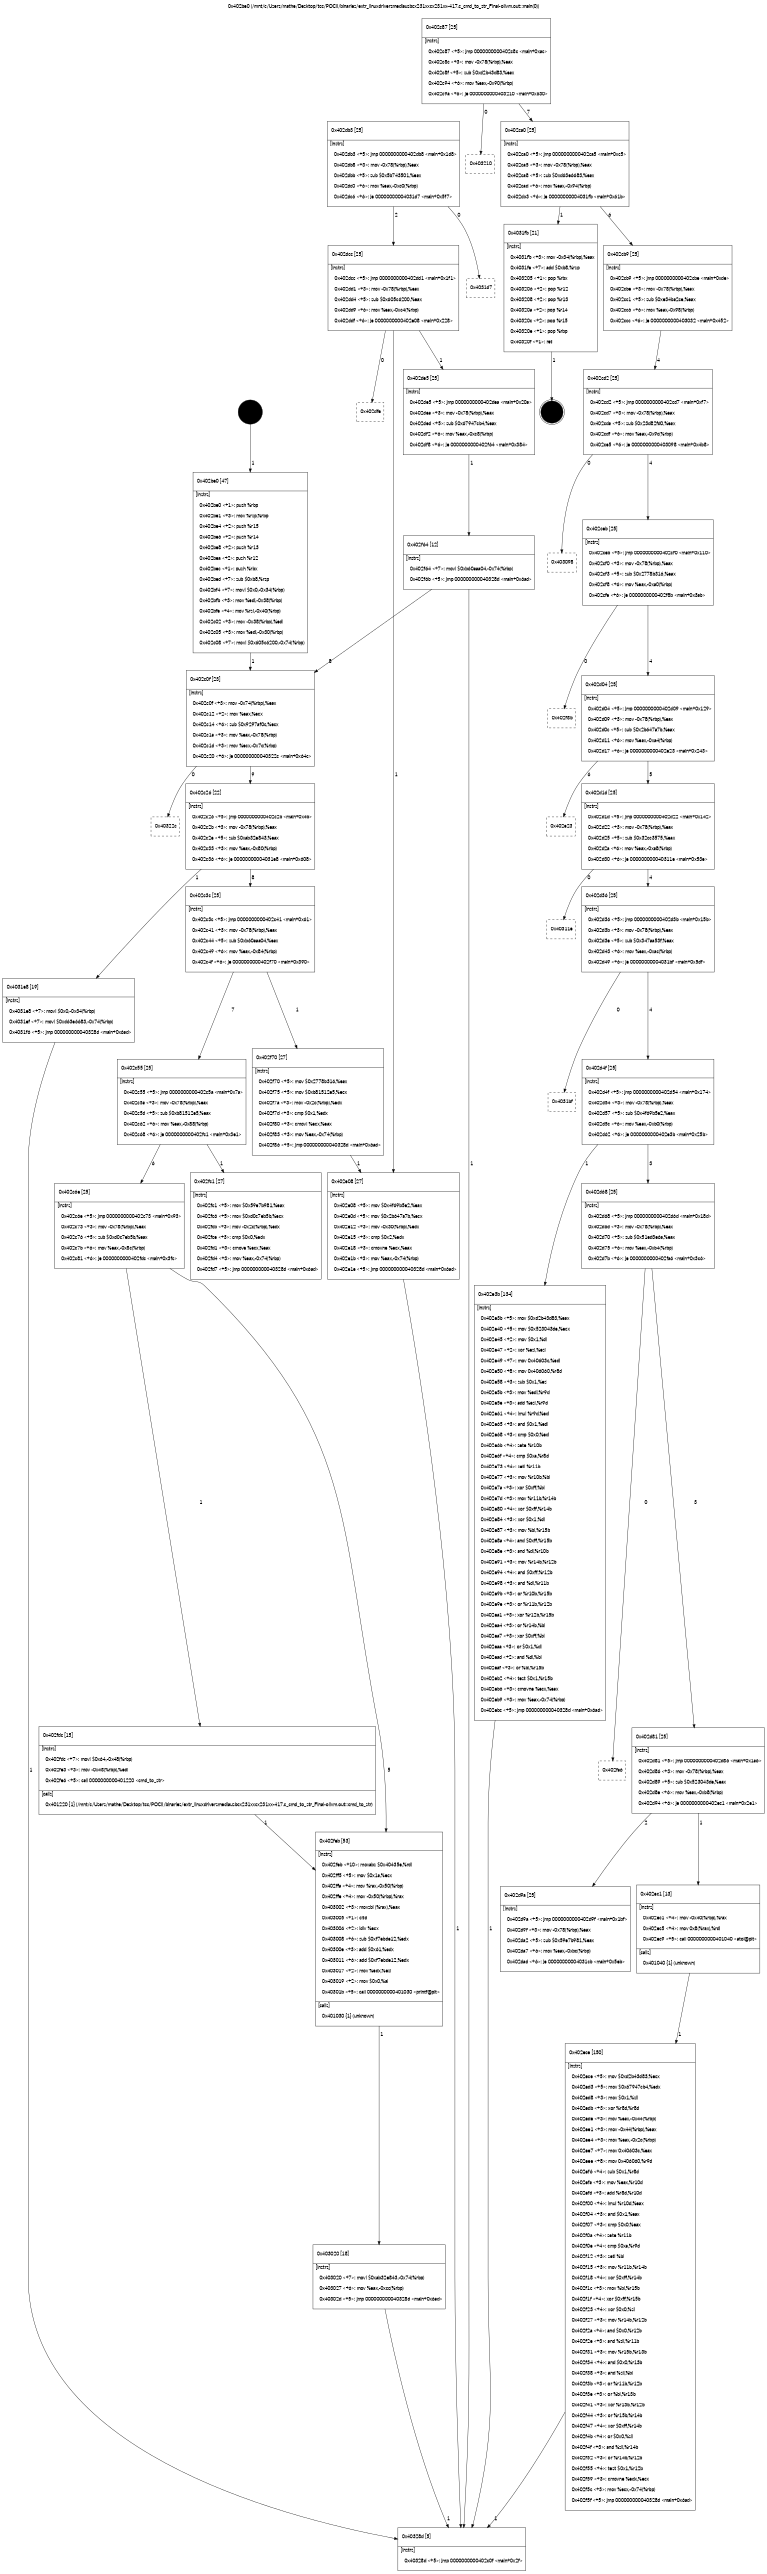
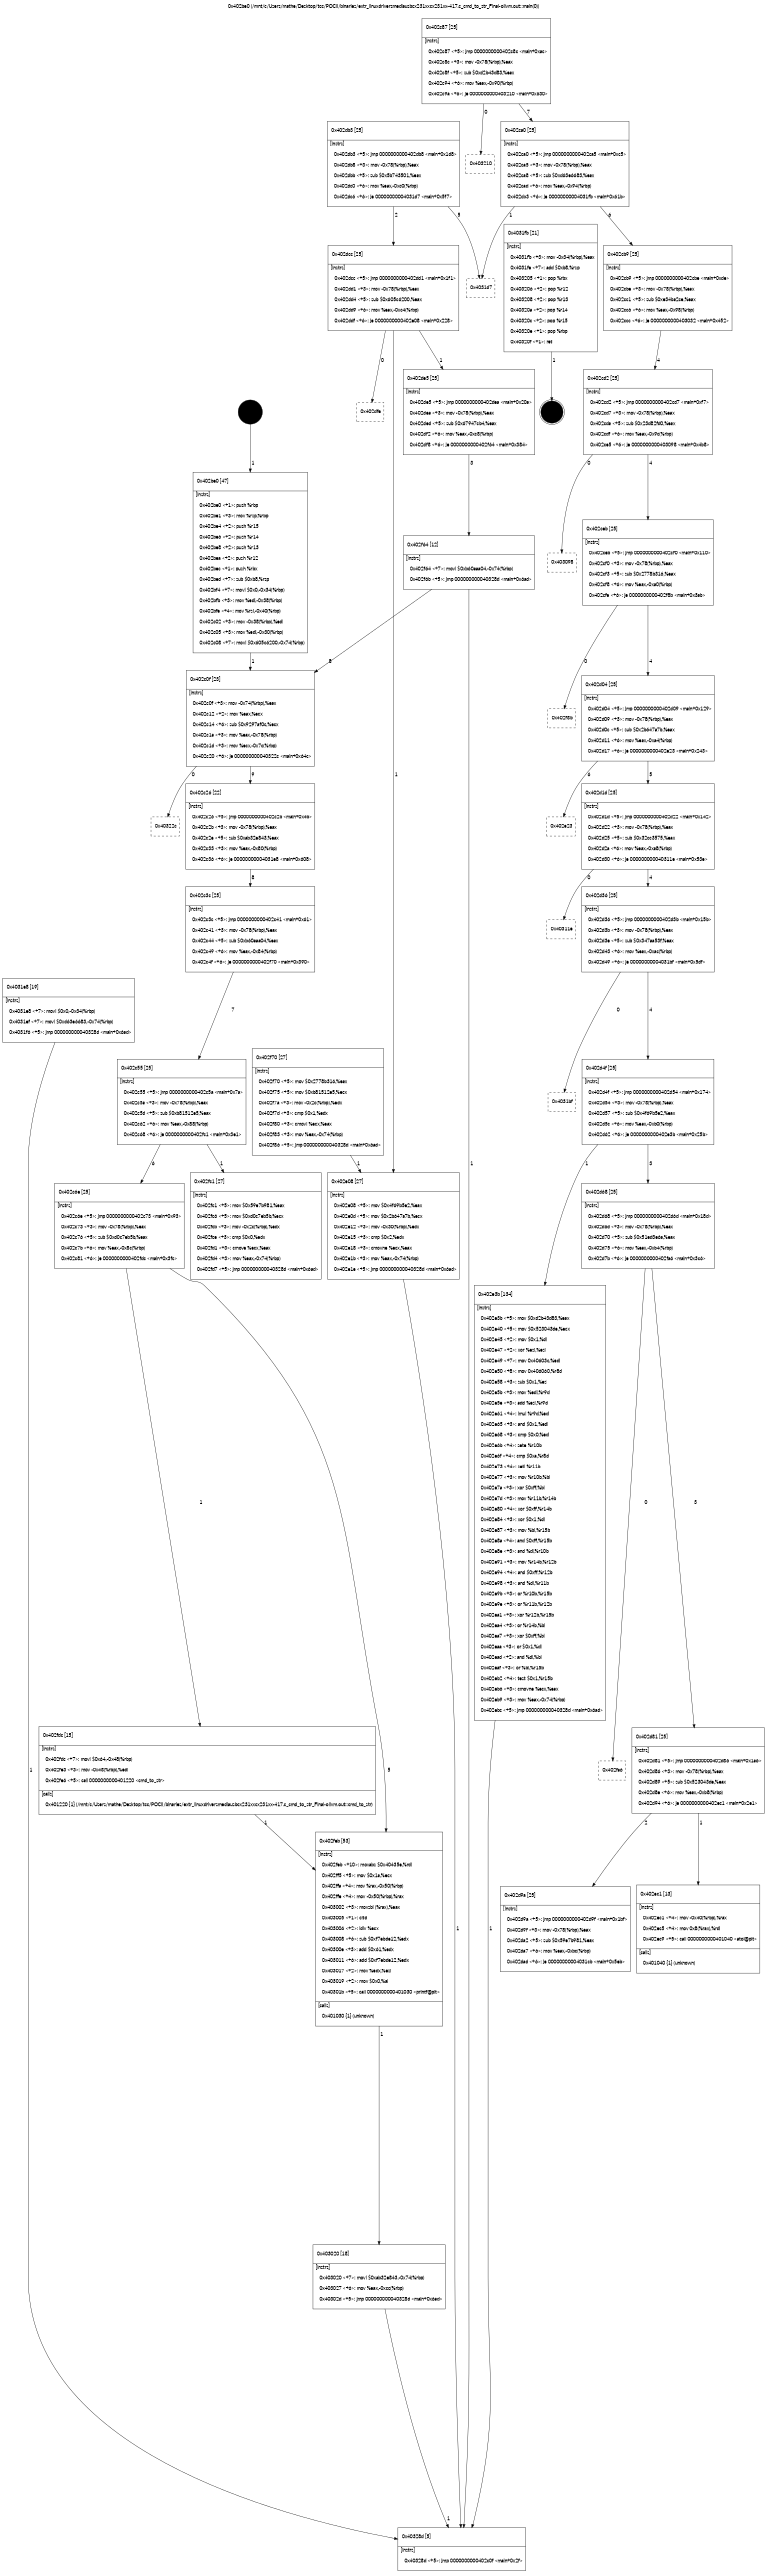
edge "0x402ca0 [25]" -> "0x4031fb [21]": now "0x402ca0 [25]" -> "0x4031d7"
edge "0x402db3 [25]" -> "0x4031d7": label " 0" -> " 5"
edge "0x402de5 [25]" -> "0x402f64 [12]": label " 1" -> " 3"
edge "0x402c26 [22]" -> "0x4031e8 [19]": removed, label "1"
edge "0x402c3c [25]" -> "0x402f70 [27]": removed, label "1"
node "0x402ece [150]": removed
